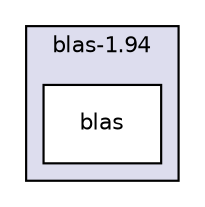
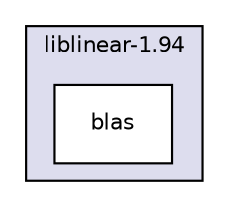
cluster "blas-1.94": label "blas-1.94" -> "liblinear-1.94"
